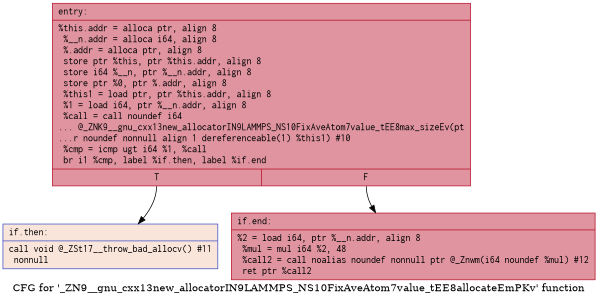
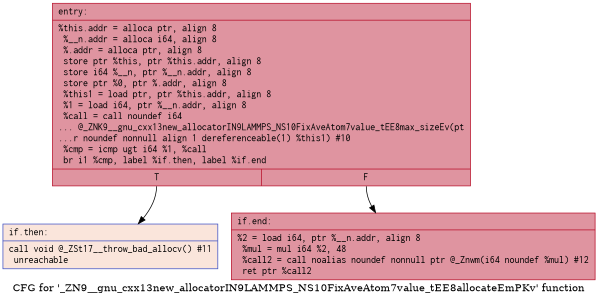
node "if.then:": text "nonnull" -> "unreachable"
